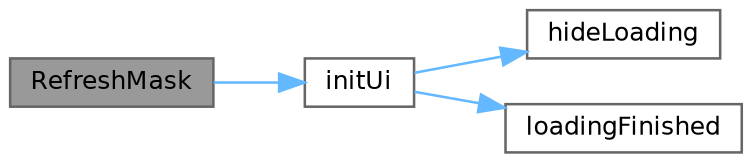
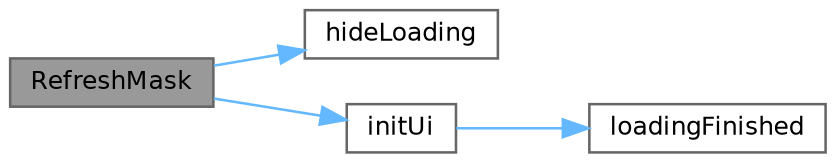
edge "initUi" -> "hideLoading": now "RefreshMask" -> "hideLoading"
